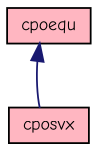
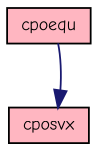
edge "cposvx" -> "cpoequ": reversed
